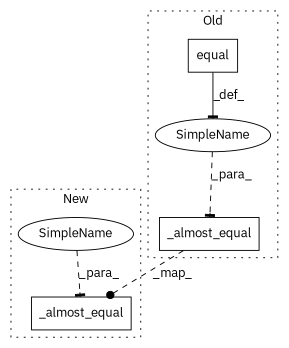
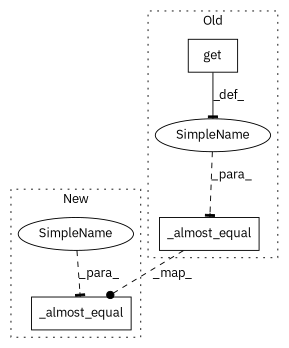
node "equal": label "equal" -> "get"
